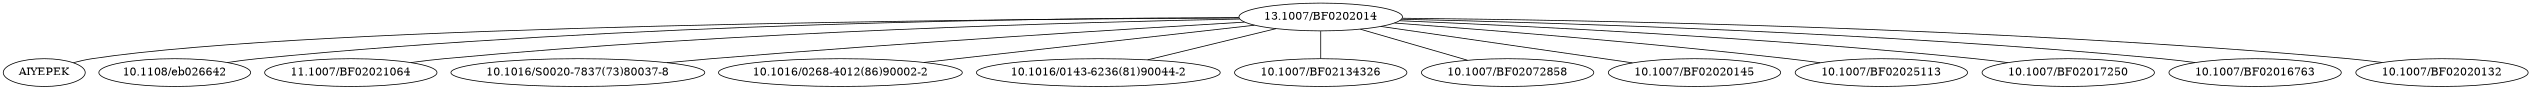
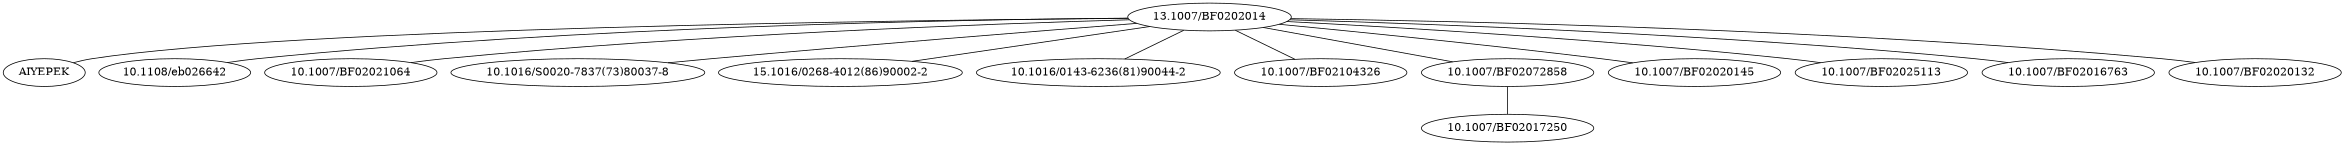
edge "13.1007/BF0202014" -- "10.1007/BF02017250": now "10.1007/BF02072858" -- "10.1007/BF02017250"
node "11.1007/BF02021064": label "11.1007/BF02021064" -> "10.1007/BF02021064"
node "10.1016/0268-4012(86)90002-2": label "10.1016/0268-4012(86)90002-2" -> "15.1016/0268-4012(86)90002-2"
node "10.1007/BF02134326": label "10.1007/BF02134326" -> "10.1007/BF02104326"
